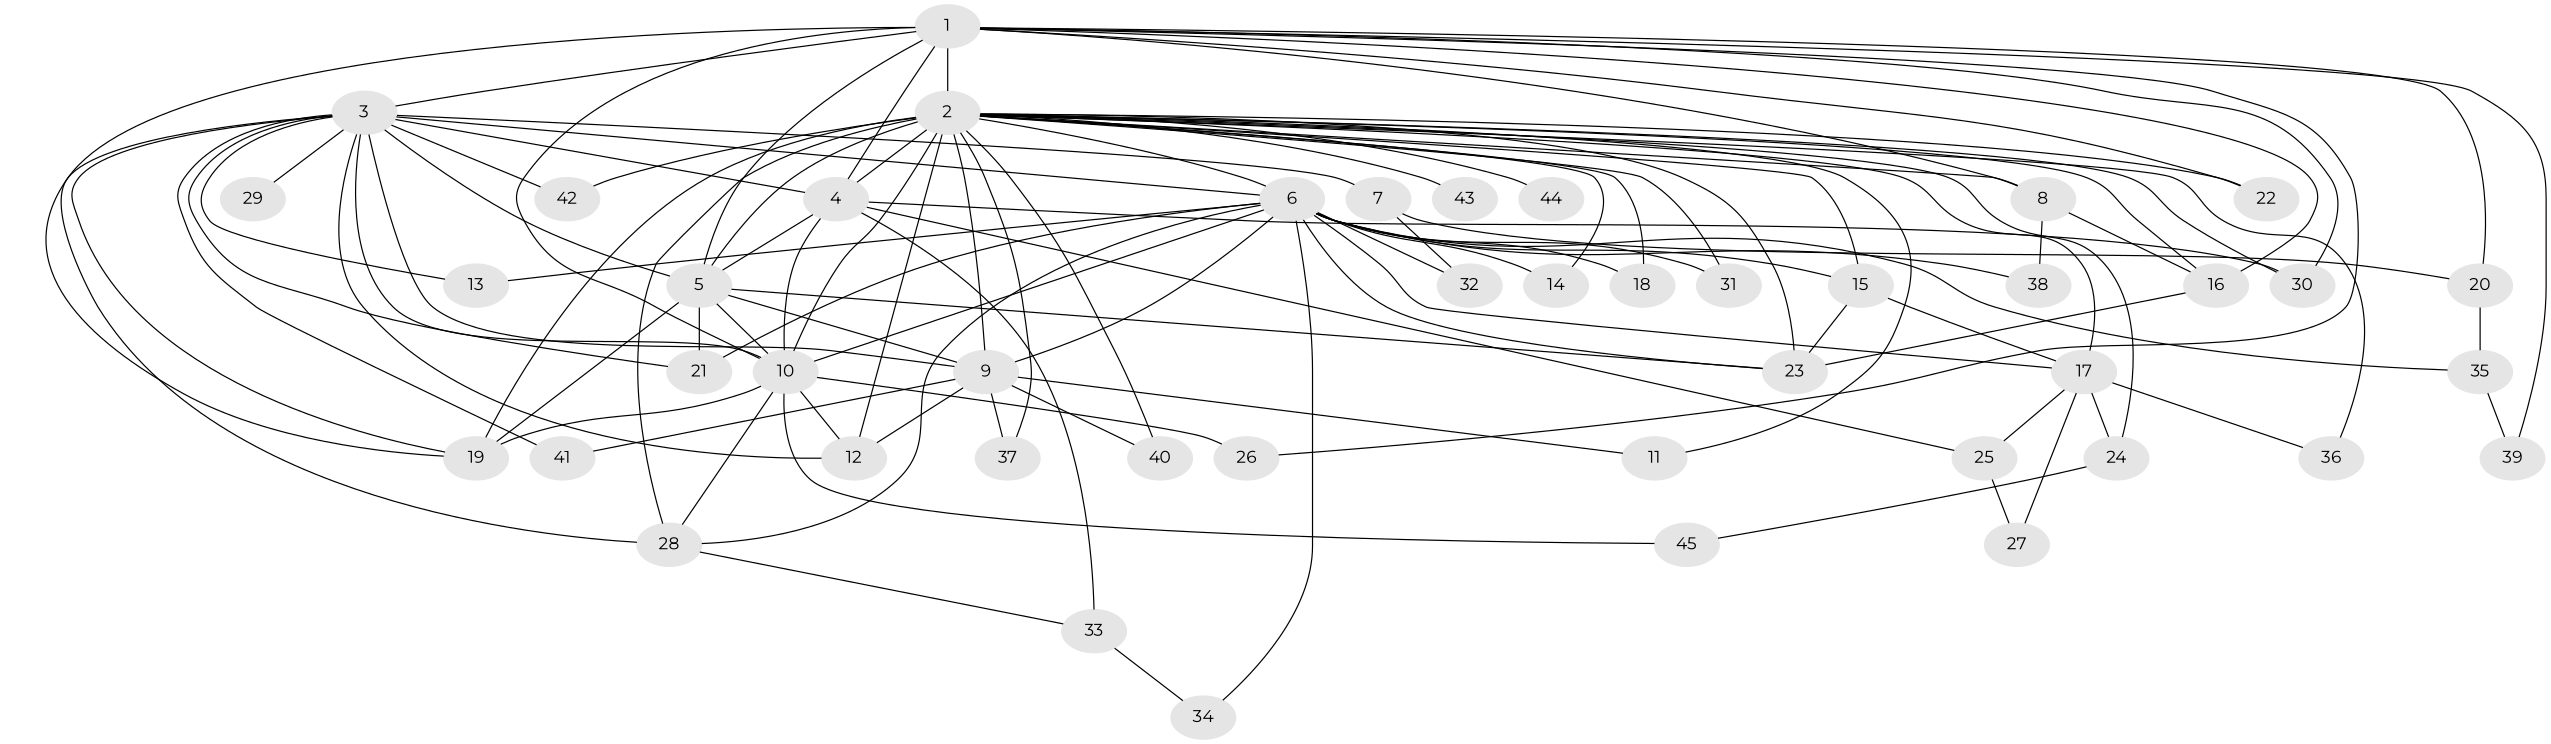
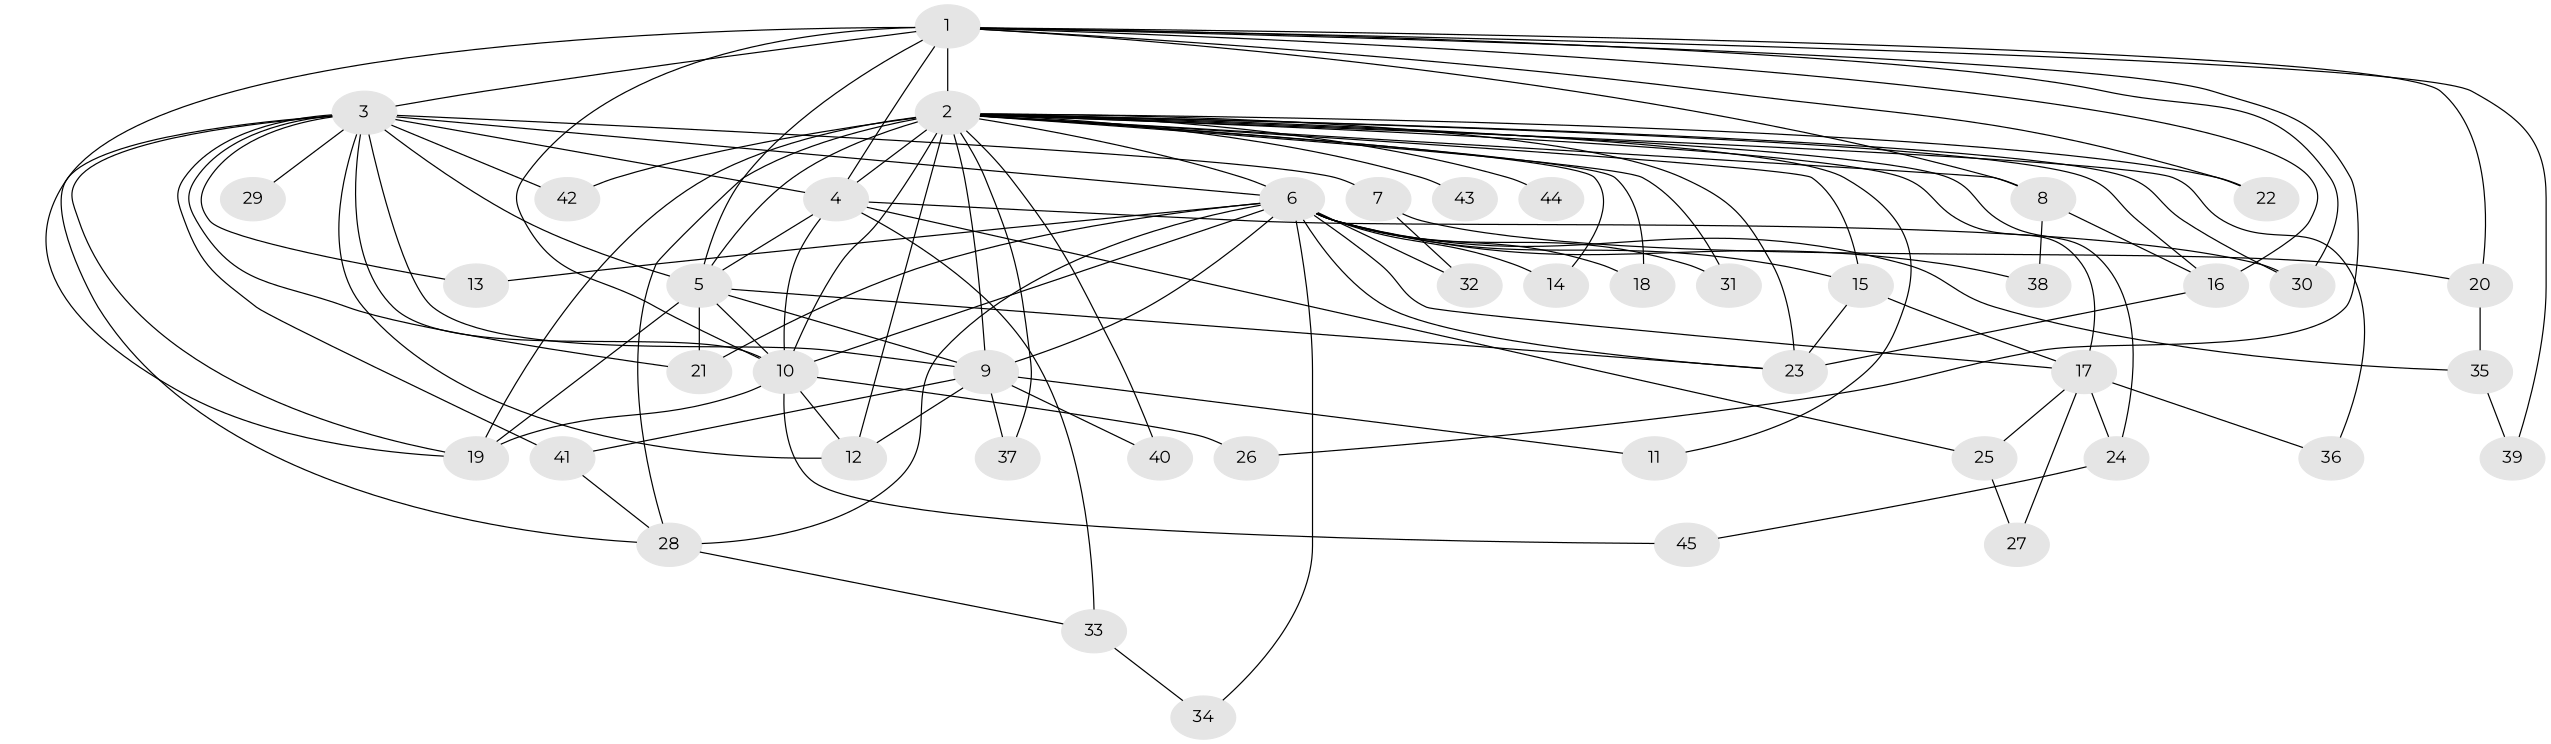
edge "10" -- "28": now "41" -- "28"
